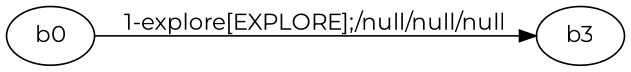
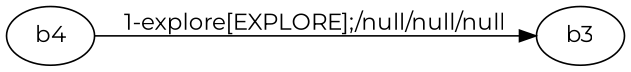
node "b0": label "b0" -> "b4"
